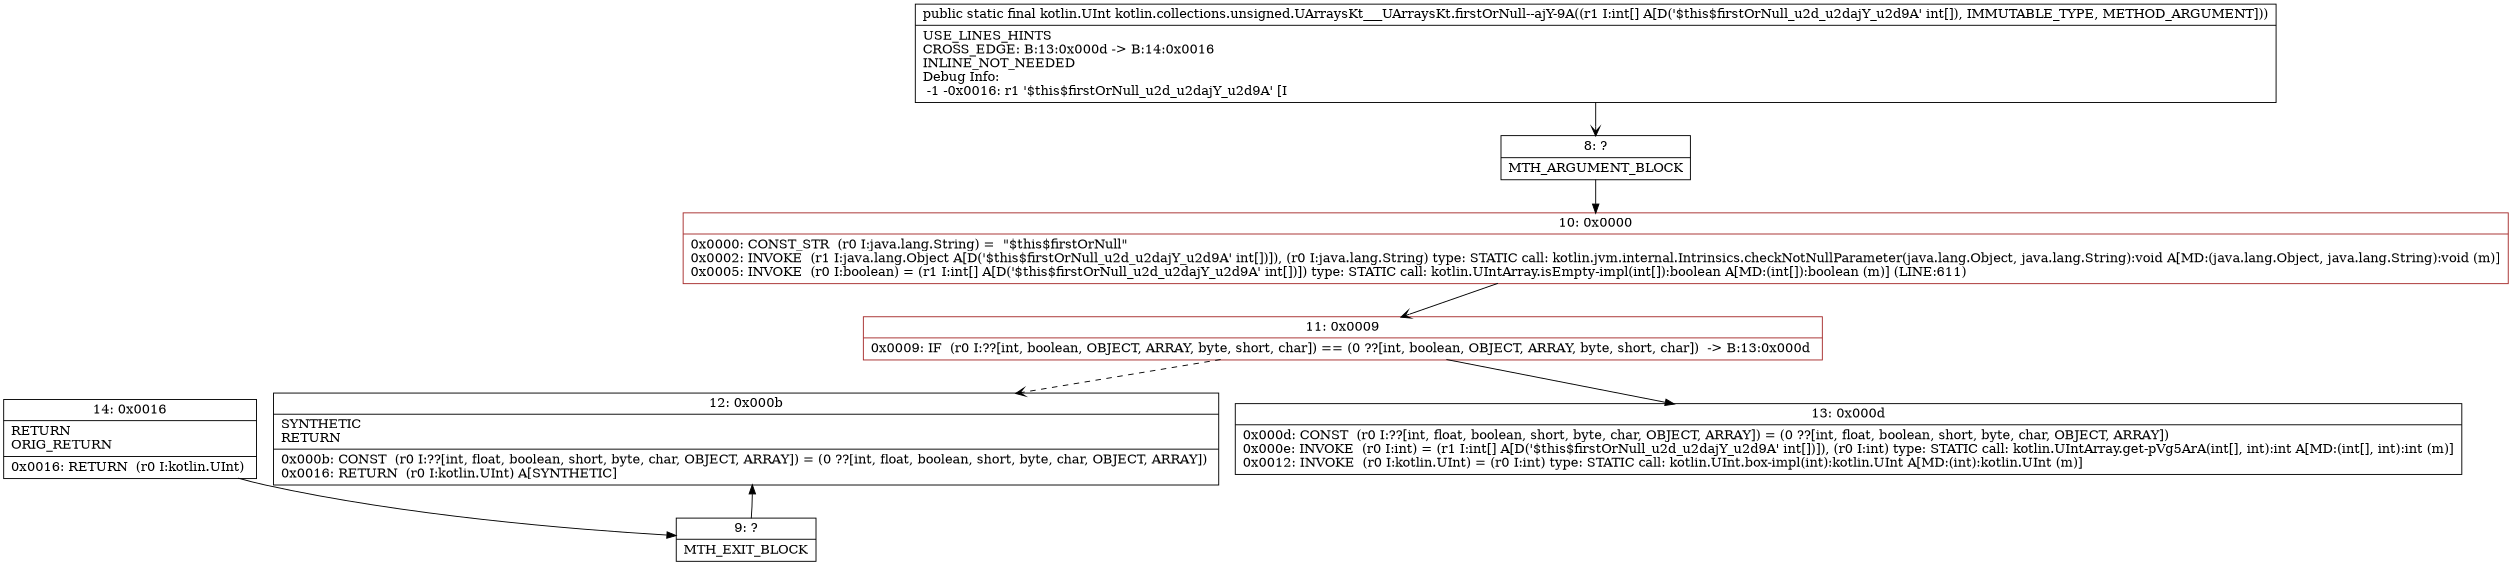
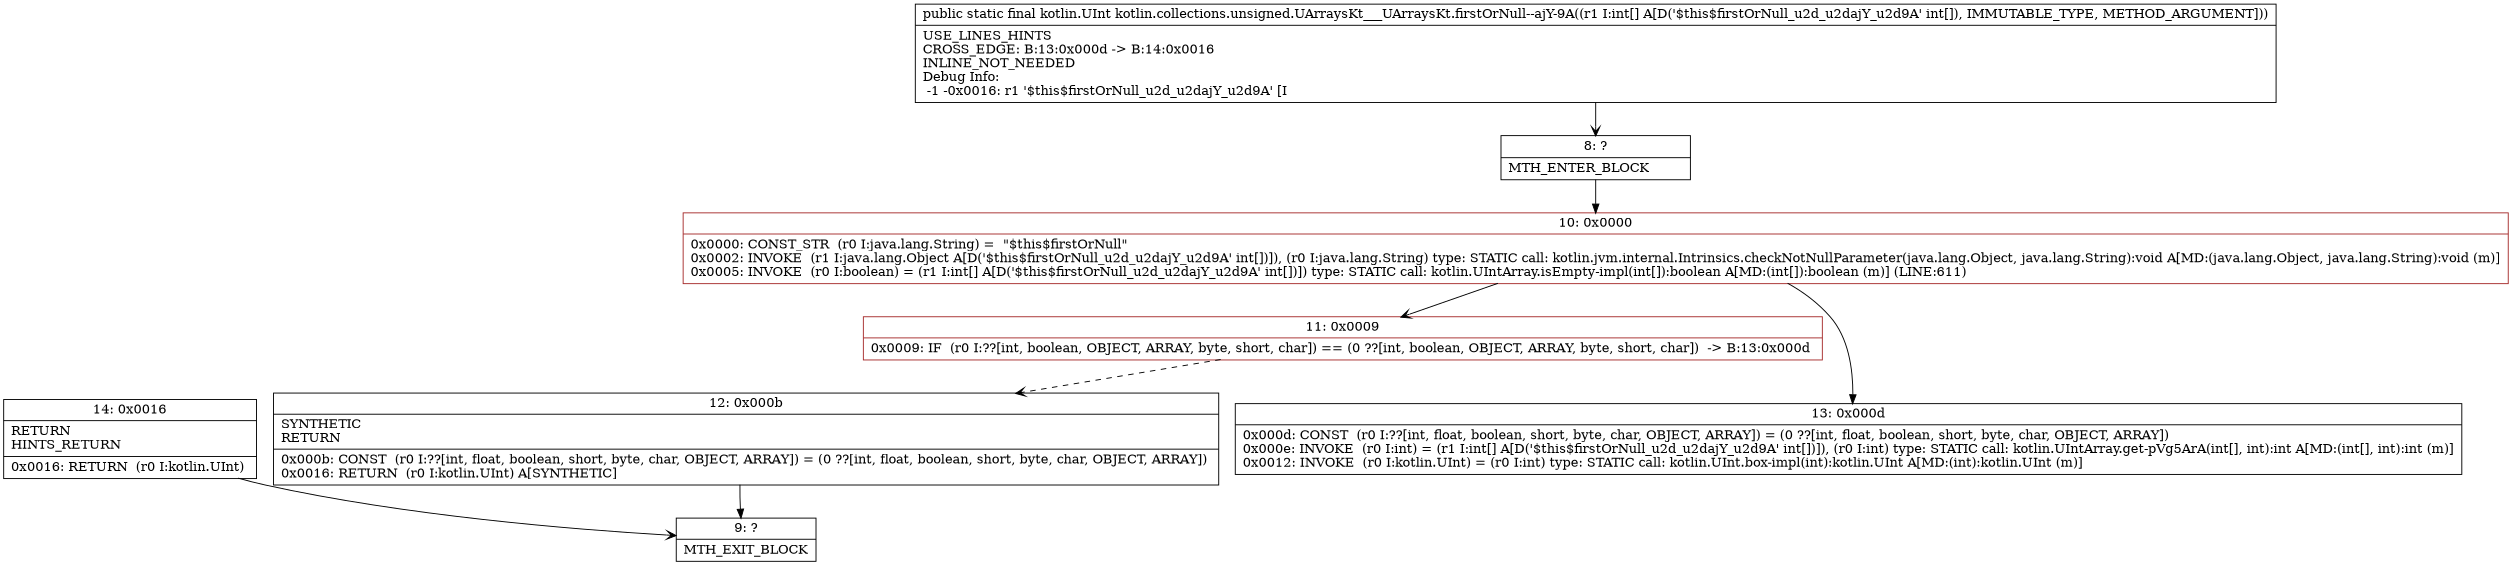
node "8: ?": text "MTH_ARGUMENT_BLOCK" -> "MTH_ENTER_BLOCK"
edge "11: 0x0009" -> "13: 0x000d": now "10: 0x0000" -> "13: 0x000d"
node "14: 0x0016": text "ORIG_RETURN" -> "HINTS_RETURN"
edge "9: ?" -> "12: 0x000b": reversed
edge "14: 0x0016" -> "9: ?": arrowhead normal -> vee
